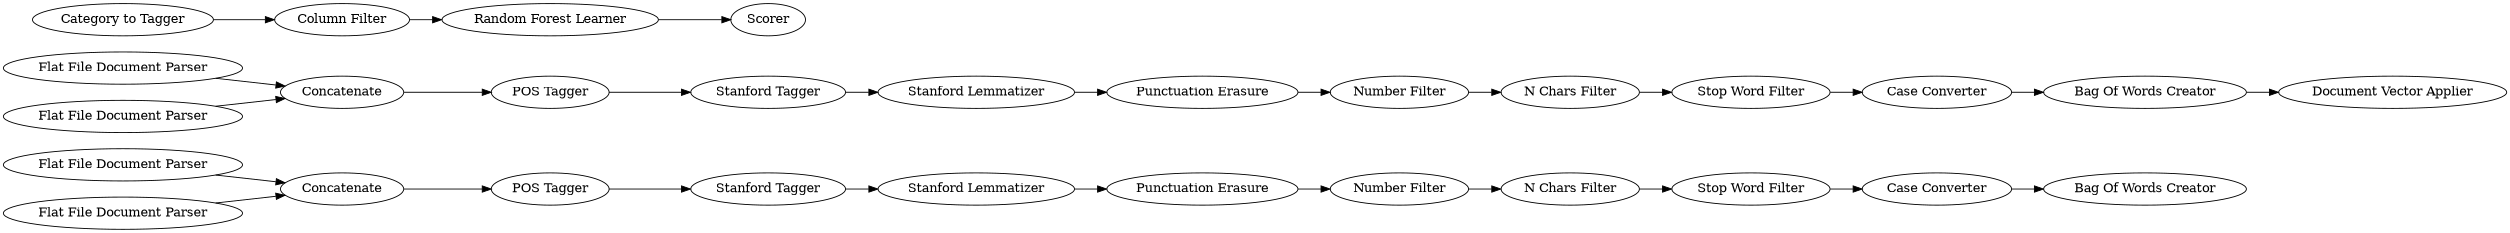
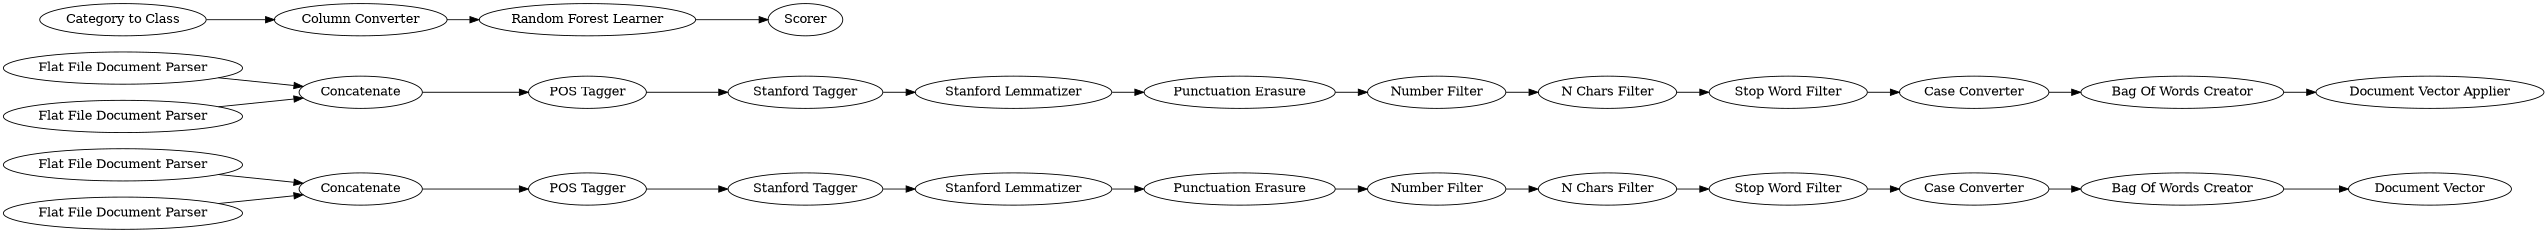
node "Category to Tagger": label "Category to Tagger" -> "Category to Class"
node "Column Filter": label "Column Filter" -> "Column Converter"
node "Document Vector": added
